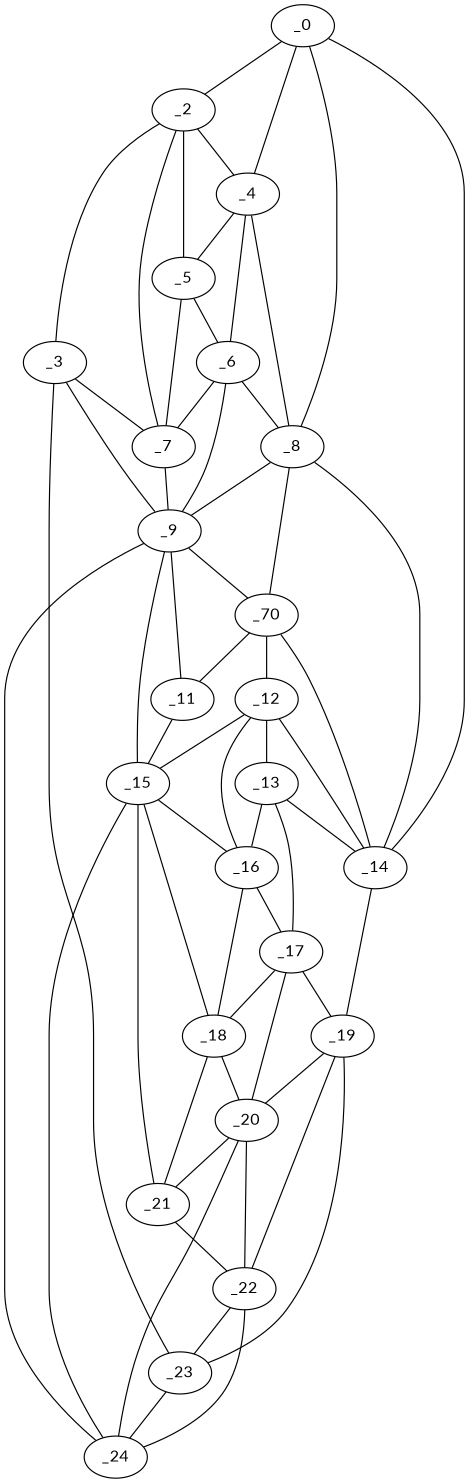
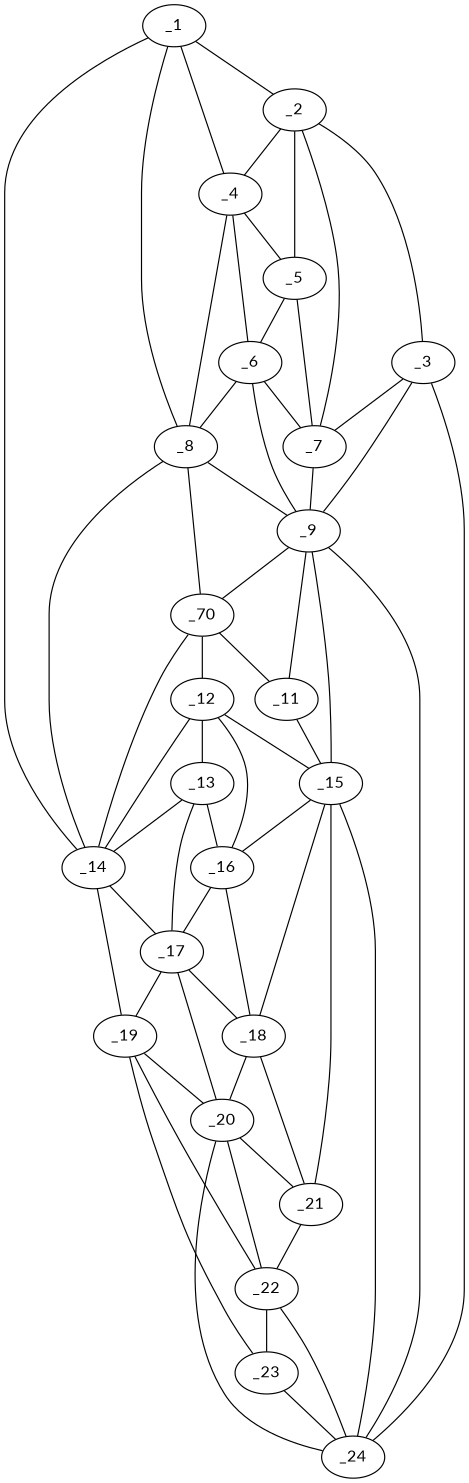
node "_0": label "_0" -> "_1"
edge "_3" -- "_23": now "_3" -- "_24"
edge "_14" -- "_17": added
